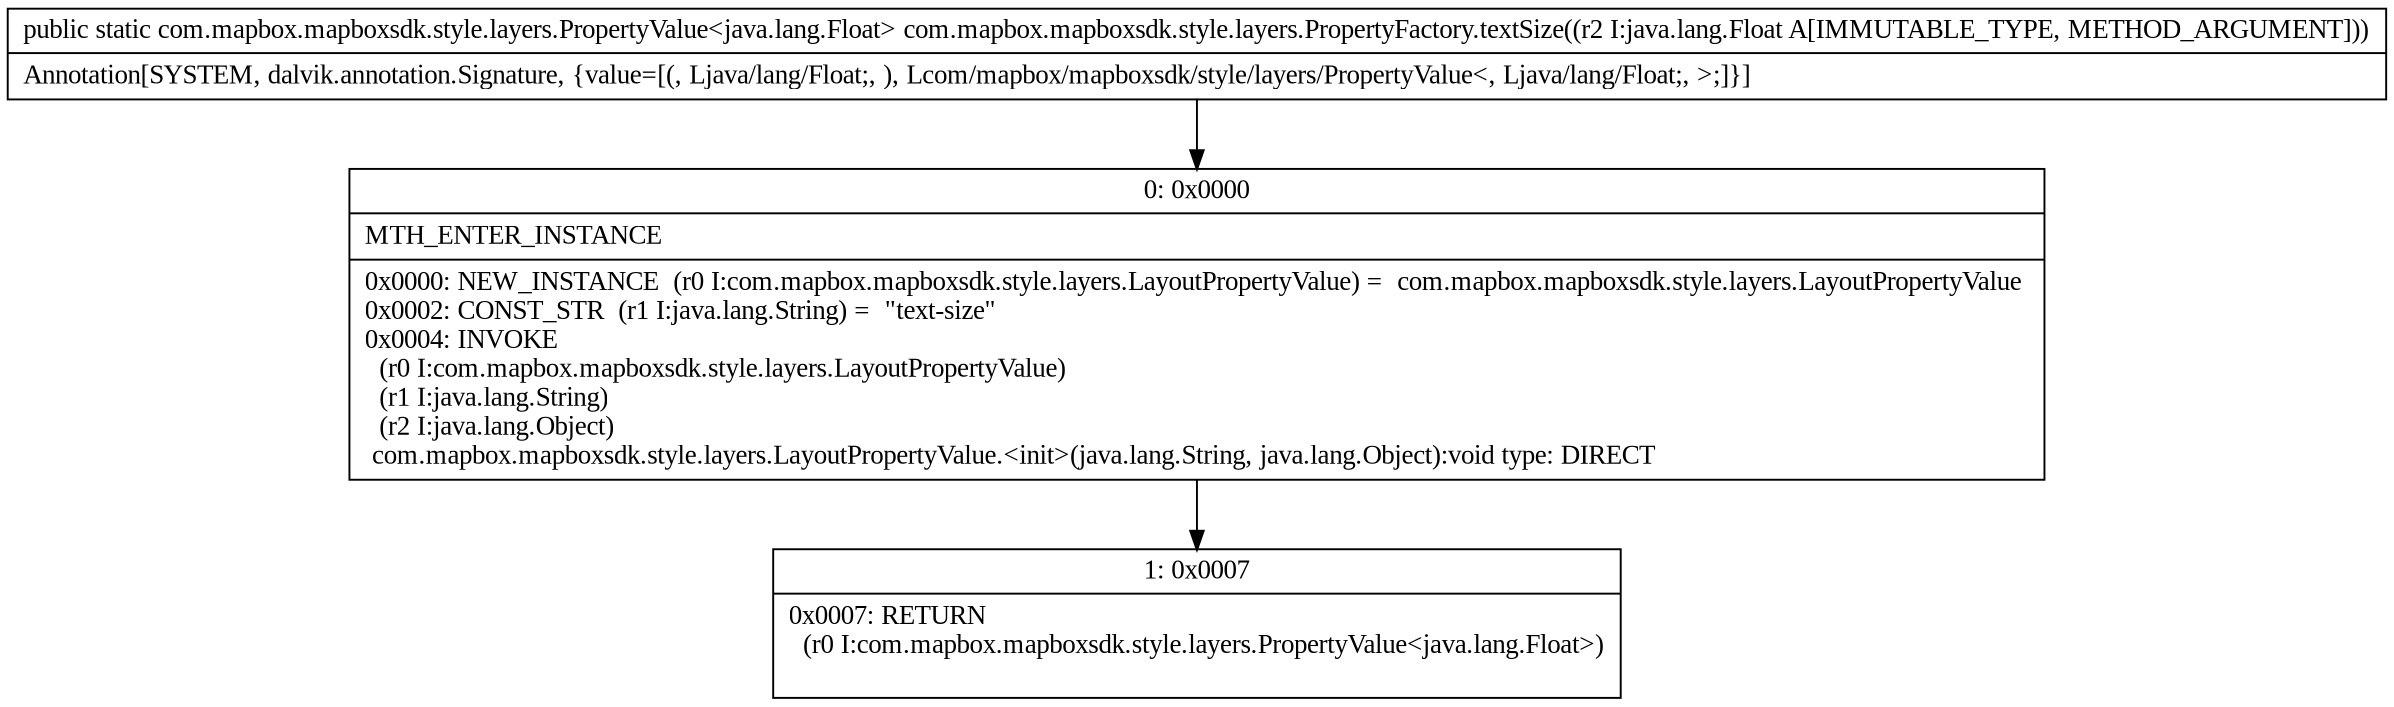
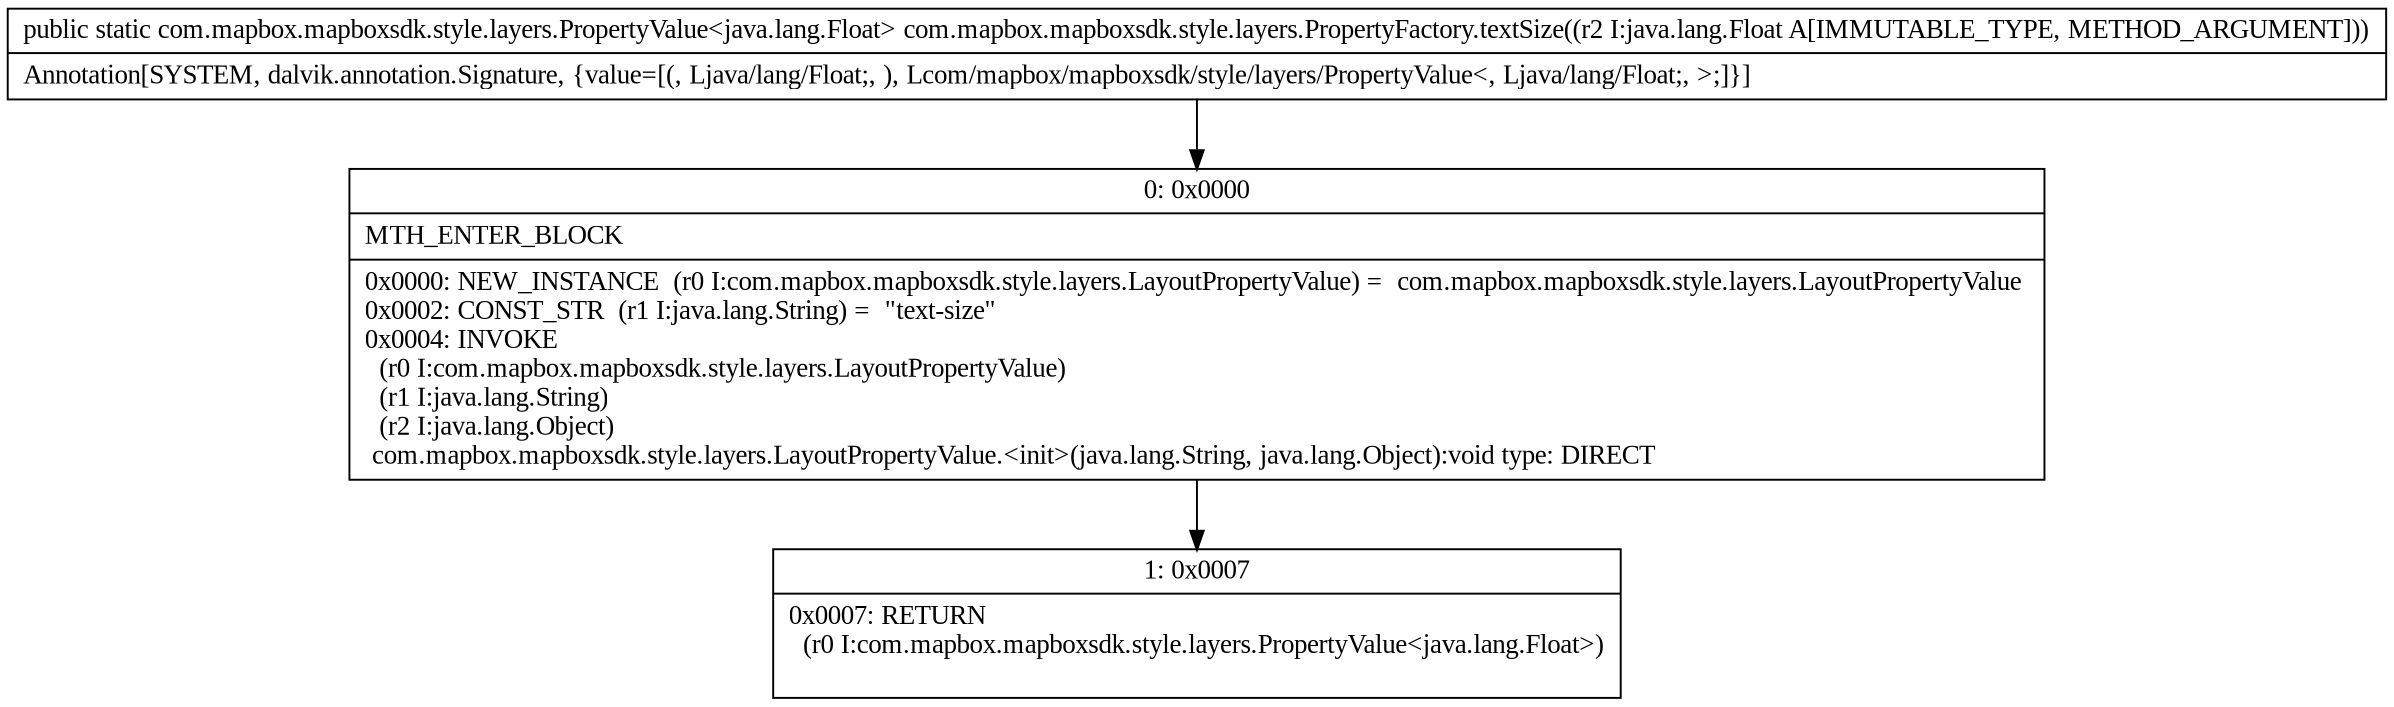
node "0: 0x0000": text "MTH_ENTER_INSTANCE" -> "MTH_ENTER_BLOCK"
